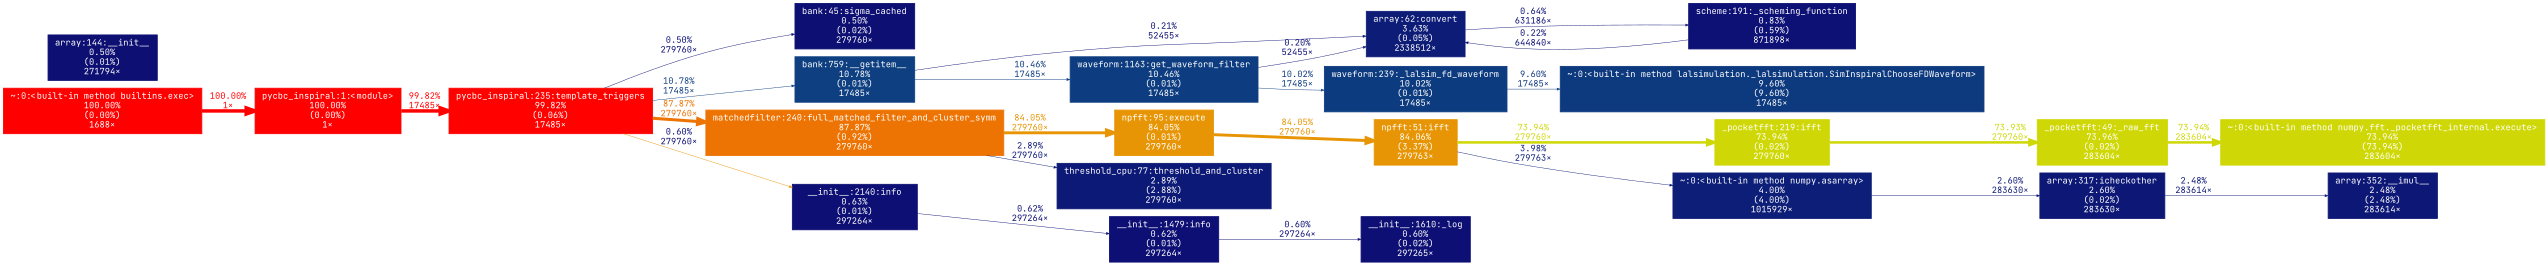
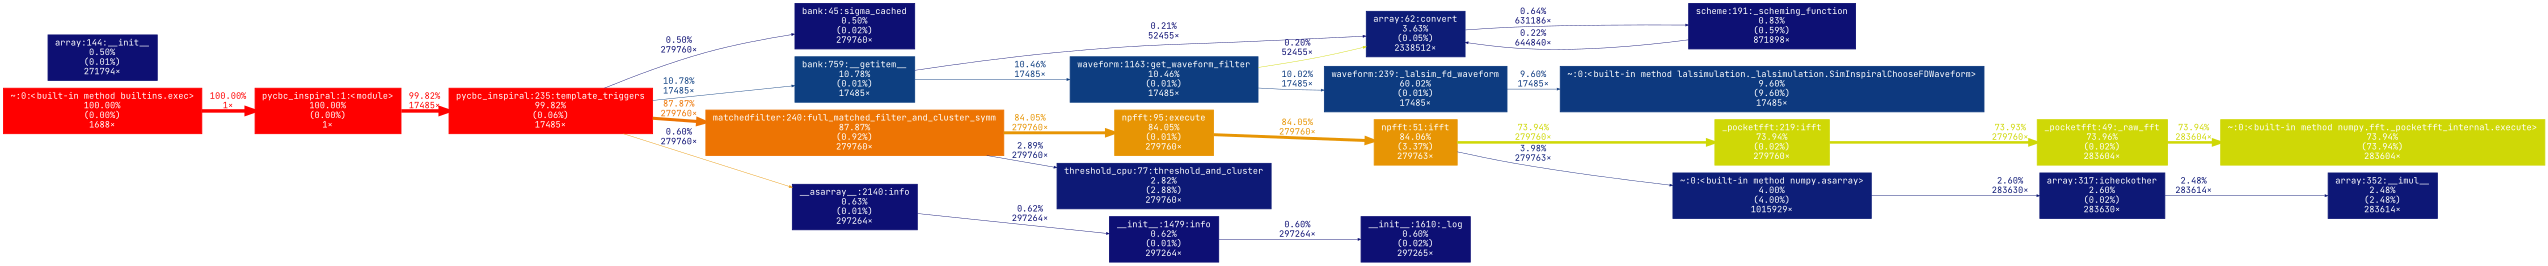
edge "waveform:1163:get_waveform_filter 10.46% (0.01%) 17485×" -> "array:62:convert 3.63% (0.05%) 2338512×": color #0d0e73 -> #cfd806
node "waveform:239:_lalsim_fd_waveform 10.02% (0.01%) 17485×": label "waveform:239:_lalsim_fd_waveform 10.02% (0.01%) 17485×" -> "waveform:239:_lalsim_fd_waveform 60.02% (0.01%) 17485×"
node "threshold_cpu:77:threshold_and_cluster 2.89% (2.88%) 279760×": label "threshold_cpu:77:threshold_and_cluster 2.89% (2.88%) 279760×" -> "threshold_cpu:77:threshold_and_cluster 2.82% (2.88%) 279760×"
node "__init__:2140:info 0.63% (0.01%) 297264×": label "__init__:2140:info 0.63% (0.01%) 297264×" -> "__asarray__:2140:info 0.63% (0.01%) 297264×"
